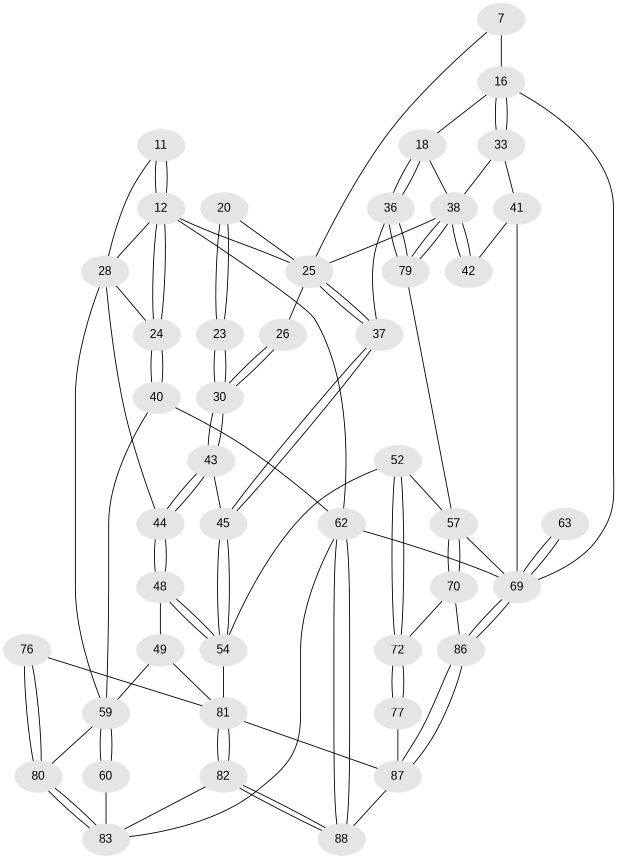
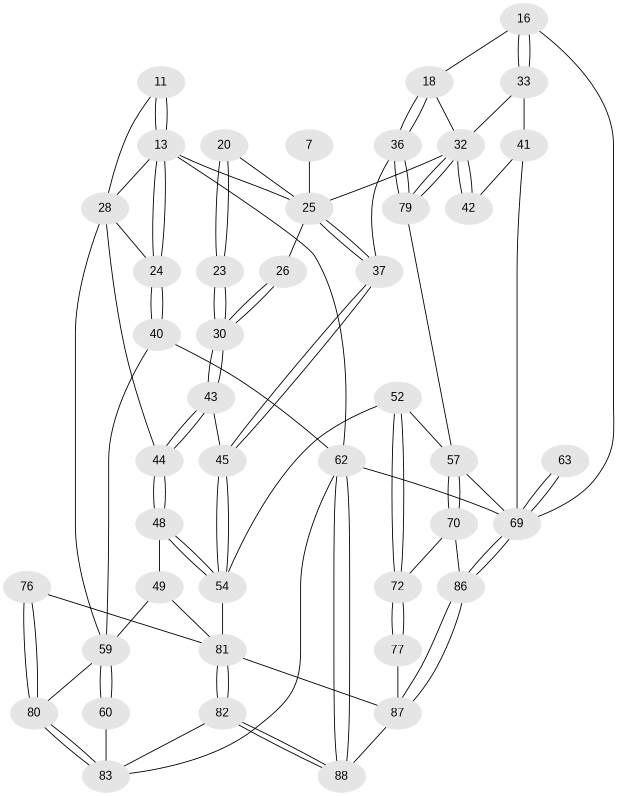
edge "7" -- "16": removed
node "12": label "12" -> "13"
node "38": label "38" -> "32"
